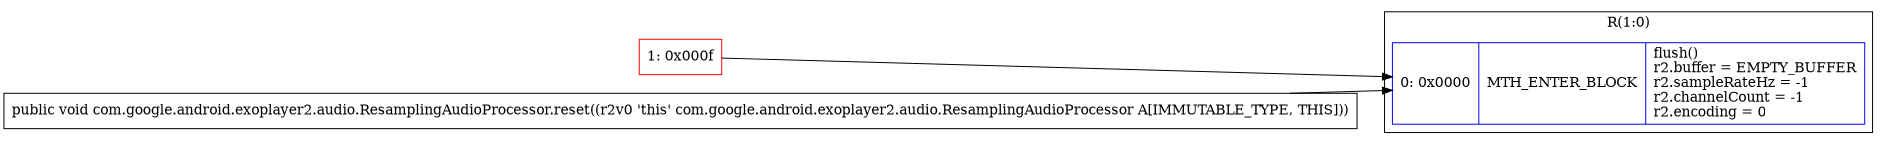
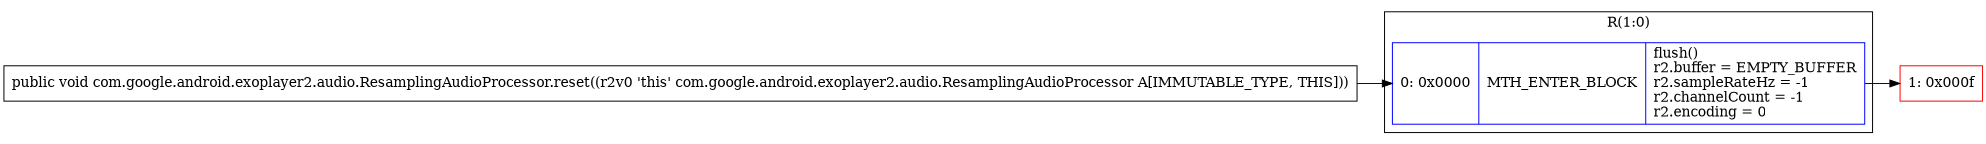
edge "1: 0x000f" -> "0: 0x0000": reversed
